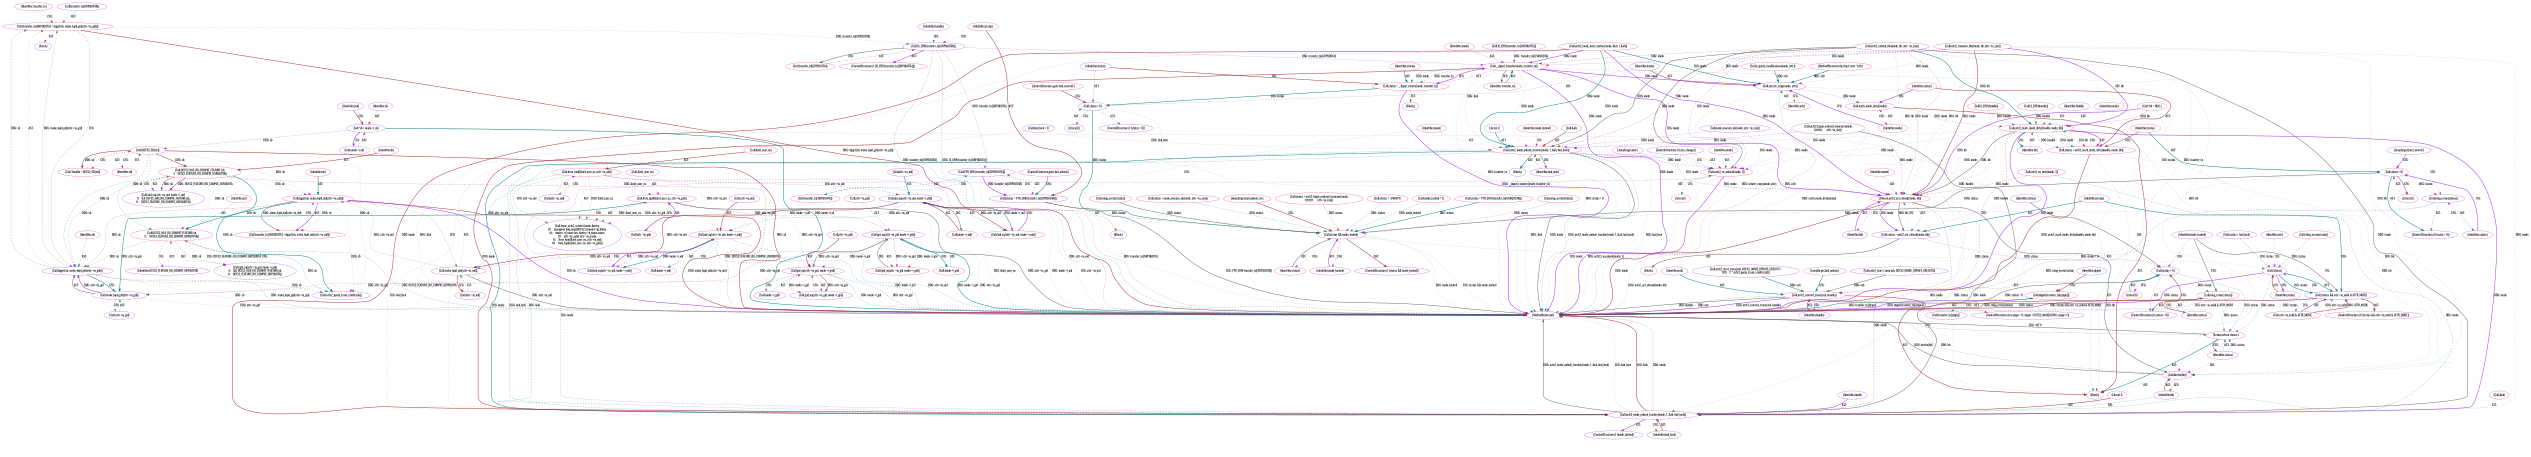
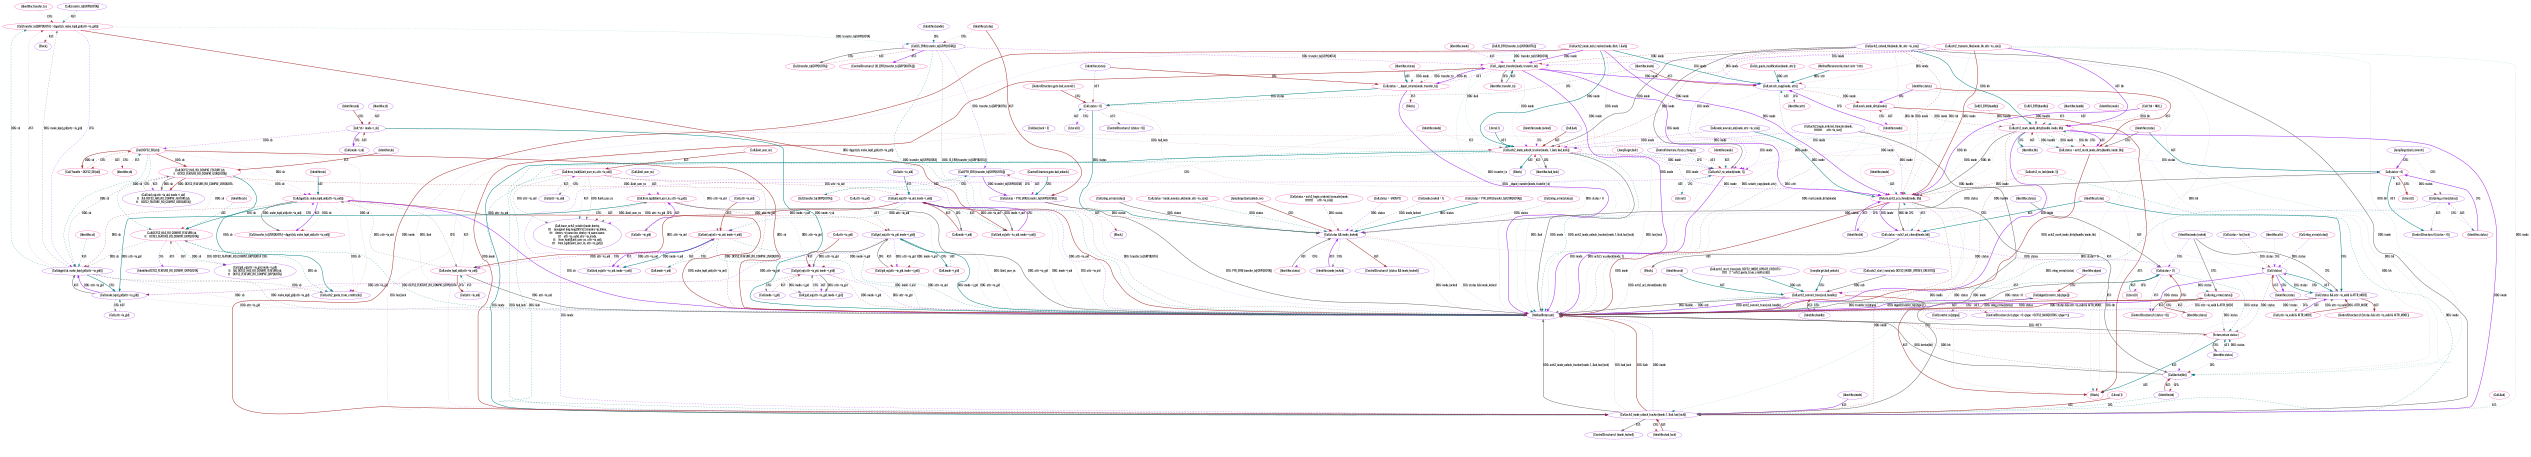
edge "(Call,status = __dquot_return(inode, transfer_to))" -> "(Call,__dquot_transfer(inode, transfer_to))": label "CFG: " -> "DDG: bh"
edge "(Call,__dquot_transfer(inode, transfer_to))" -> "(Call,dqput(transfer_to[qtype]))": removed, label "DDG: transfer_to"
edge "(Call,inode_newsize_ok(inode, attr->ia_size))" -> "(Return,ocfs2_acl_chmod(inode, bh))": added, label "DDG: inode"
